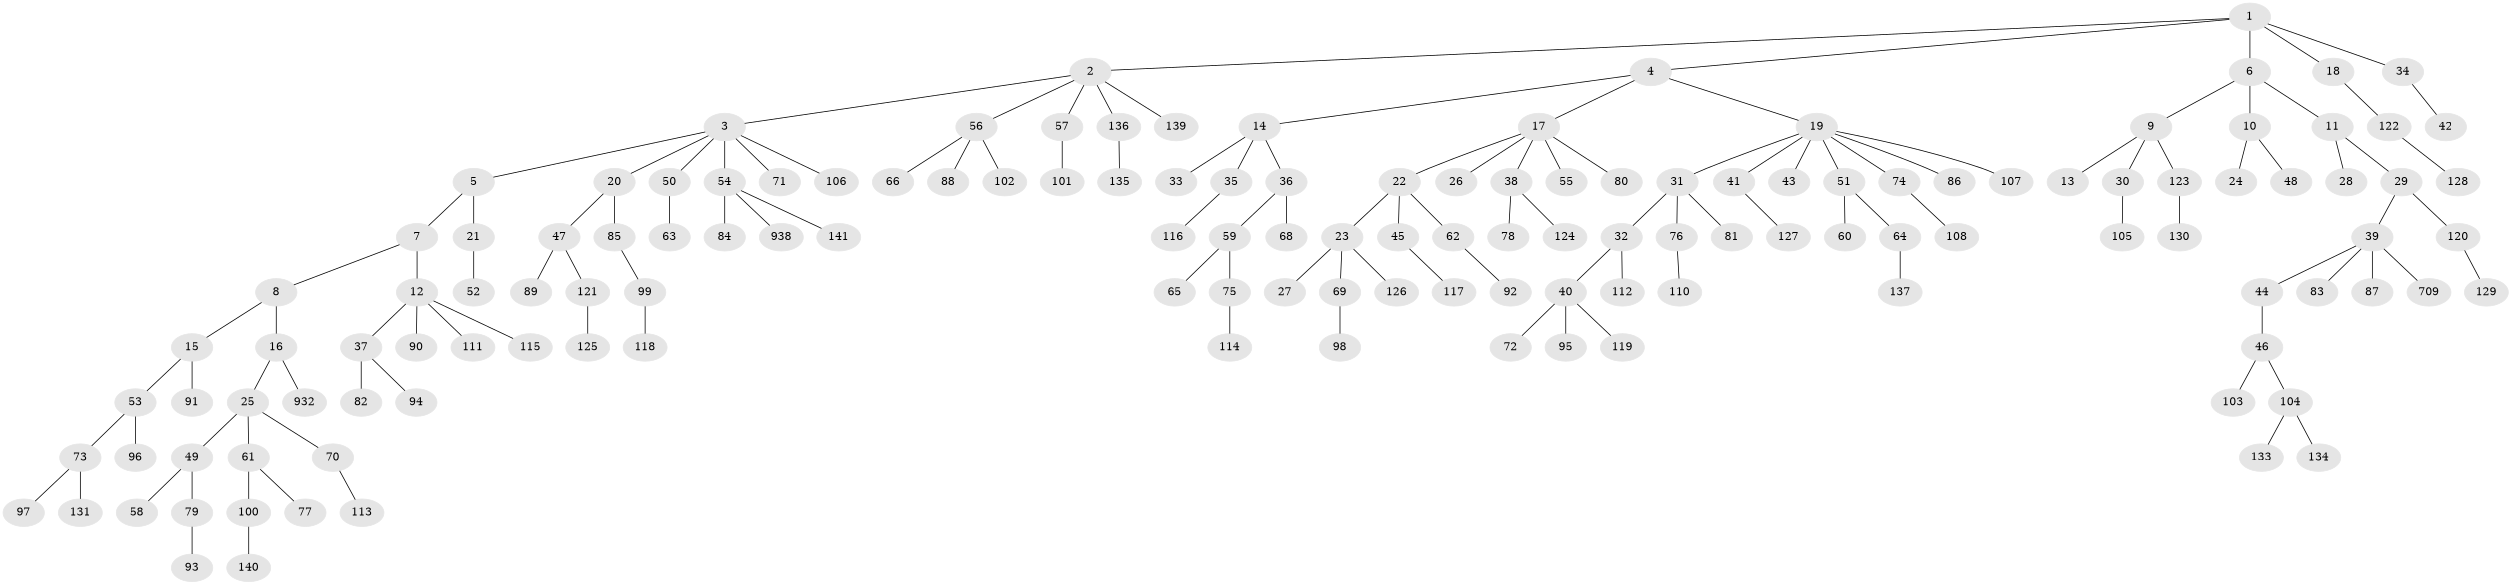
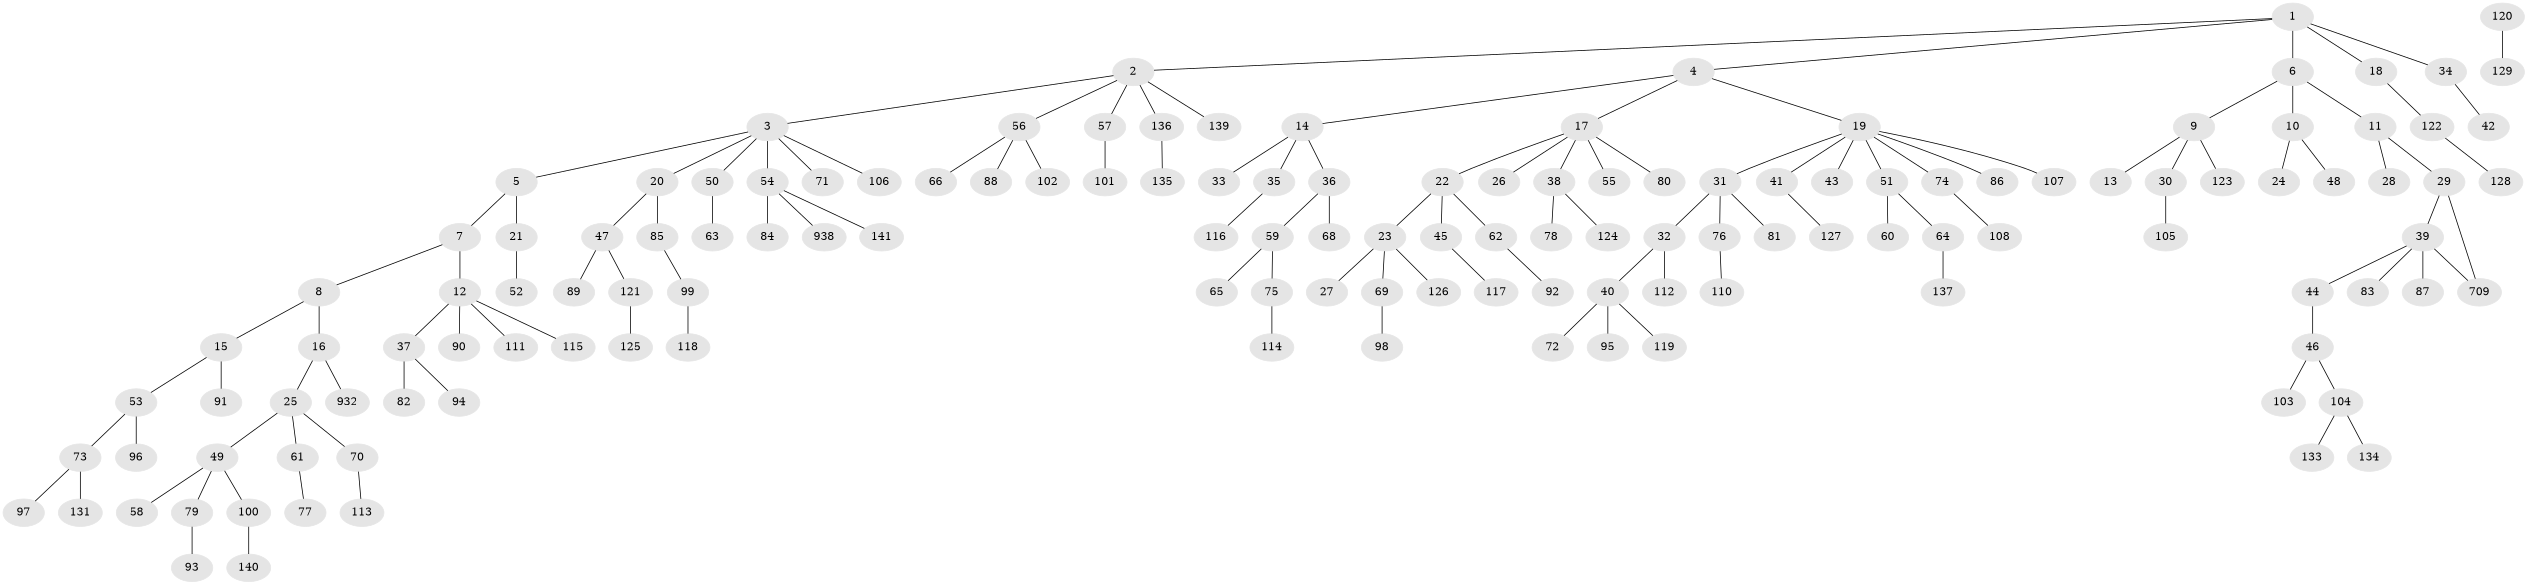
edge "29" -- "120": now "29" -- "709"
node "130": removed
edge "61" -- "100": now "49" -- "100"
